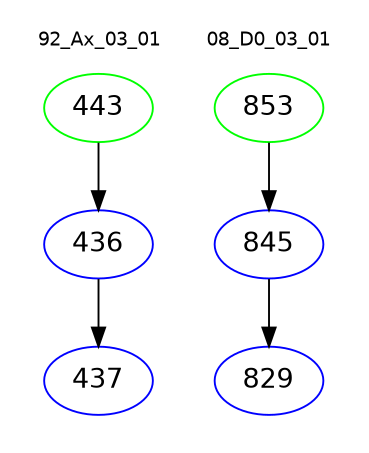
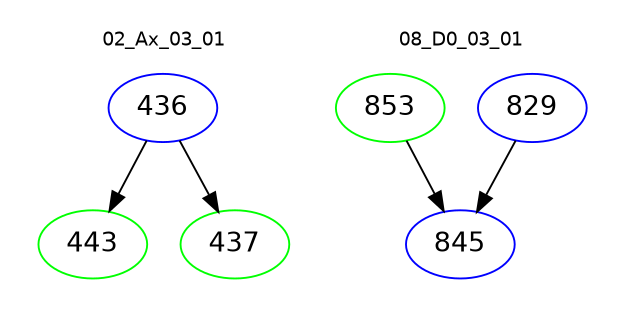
cluster "92_Ax_03_01": label "92_Ax_03_01" -> "02_Ax_03_01"
edge "443" -> "436": reversed
edge "845" -> "829": reversed
node "437": color blue -> green
